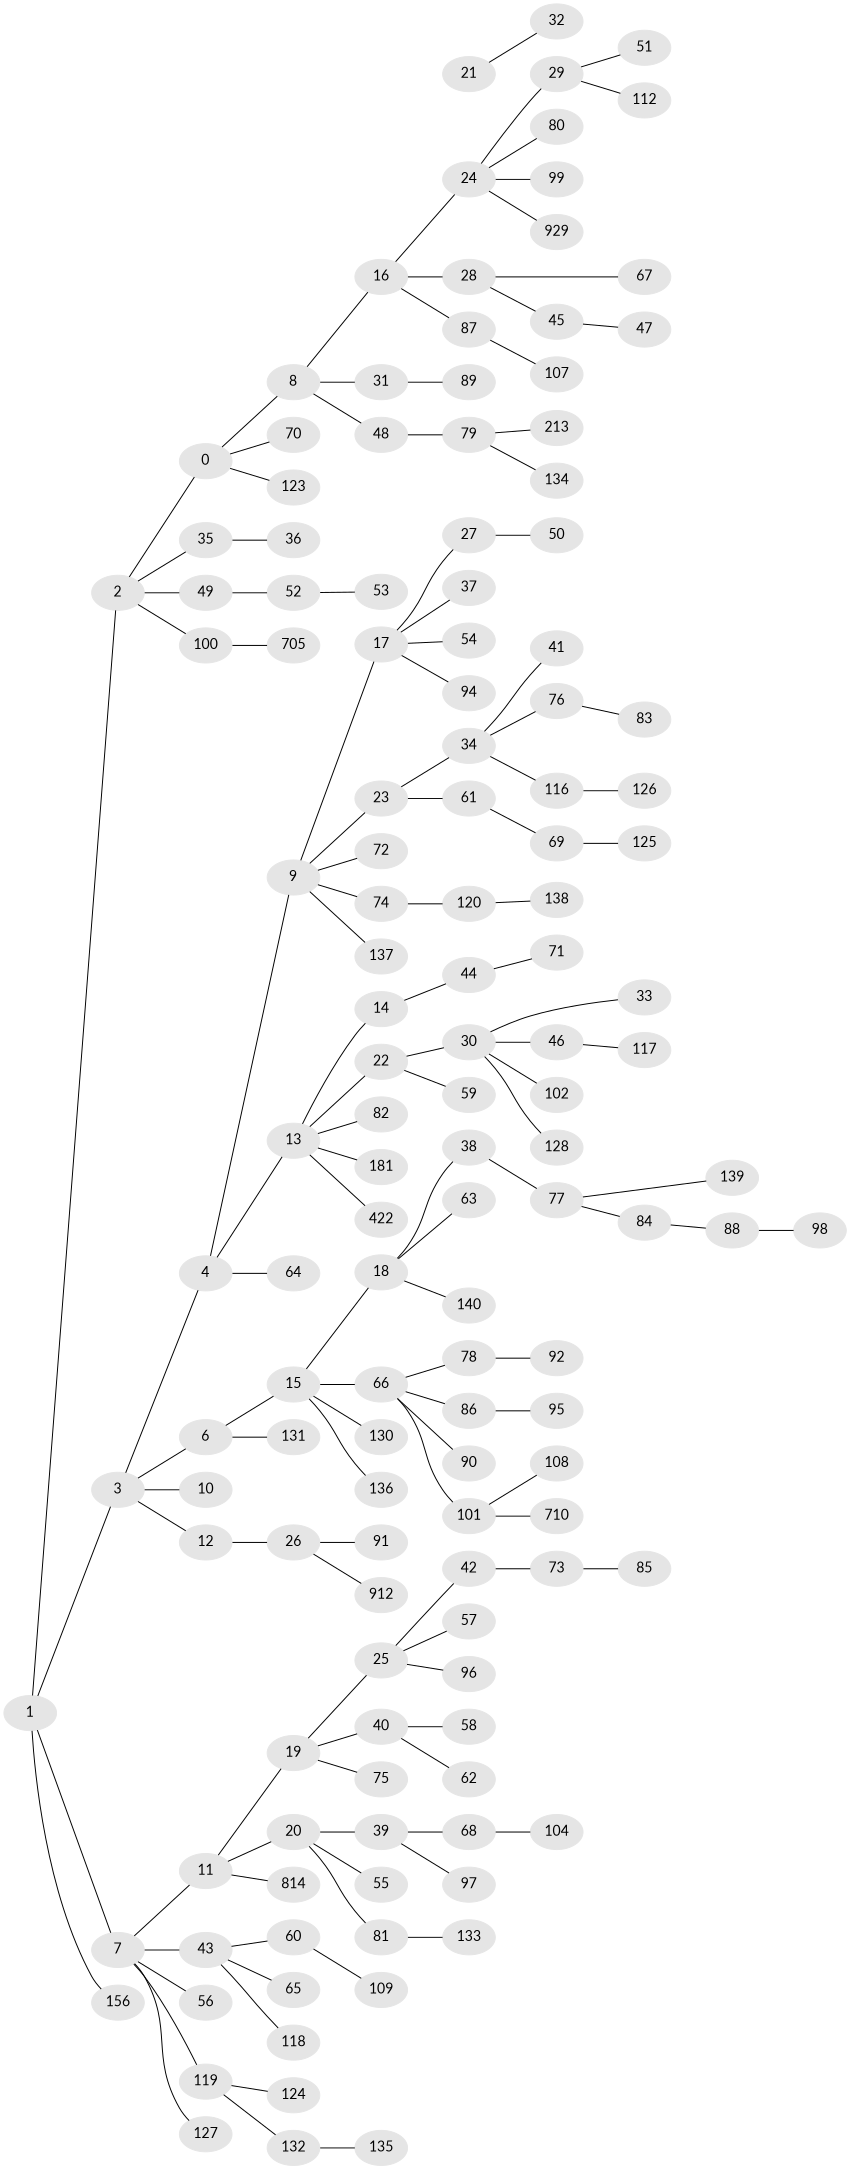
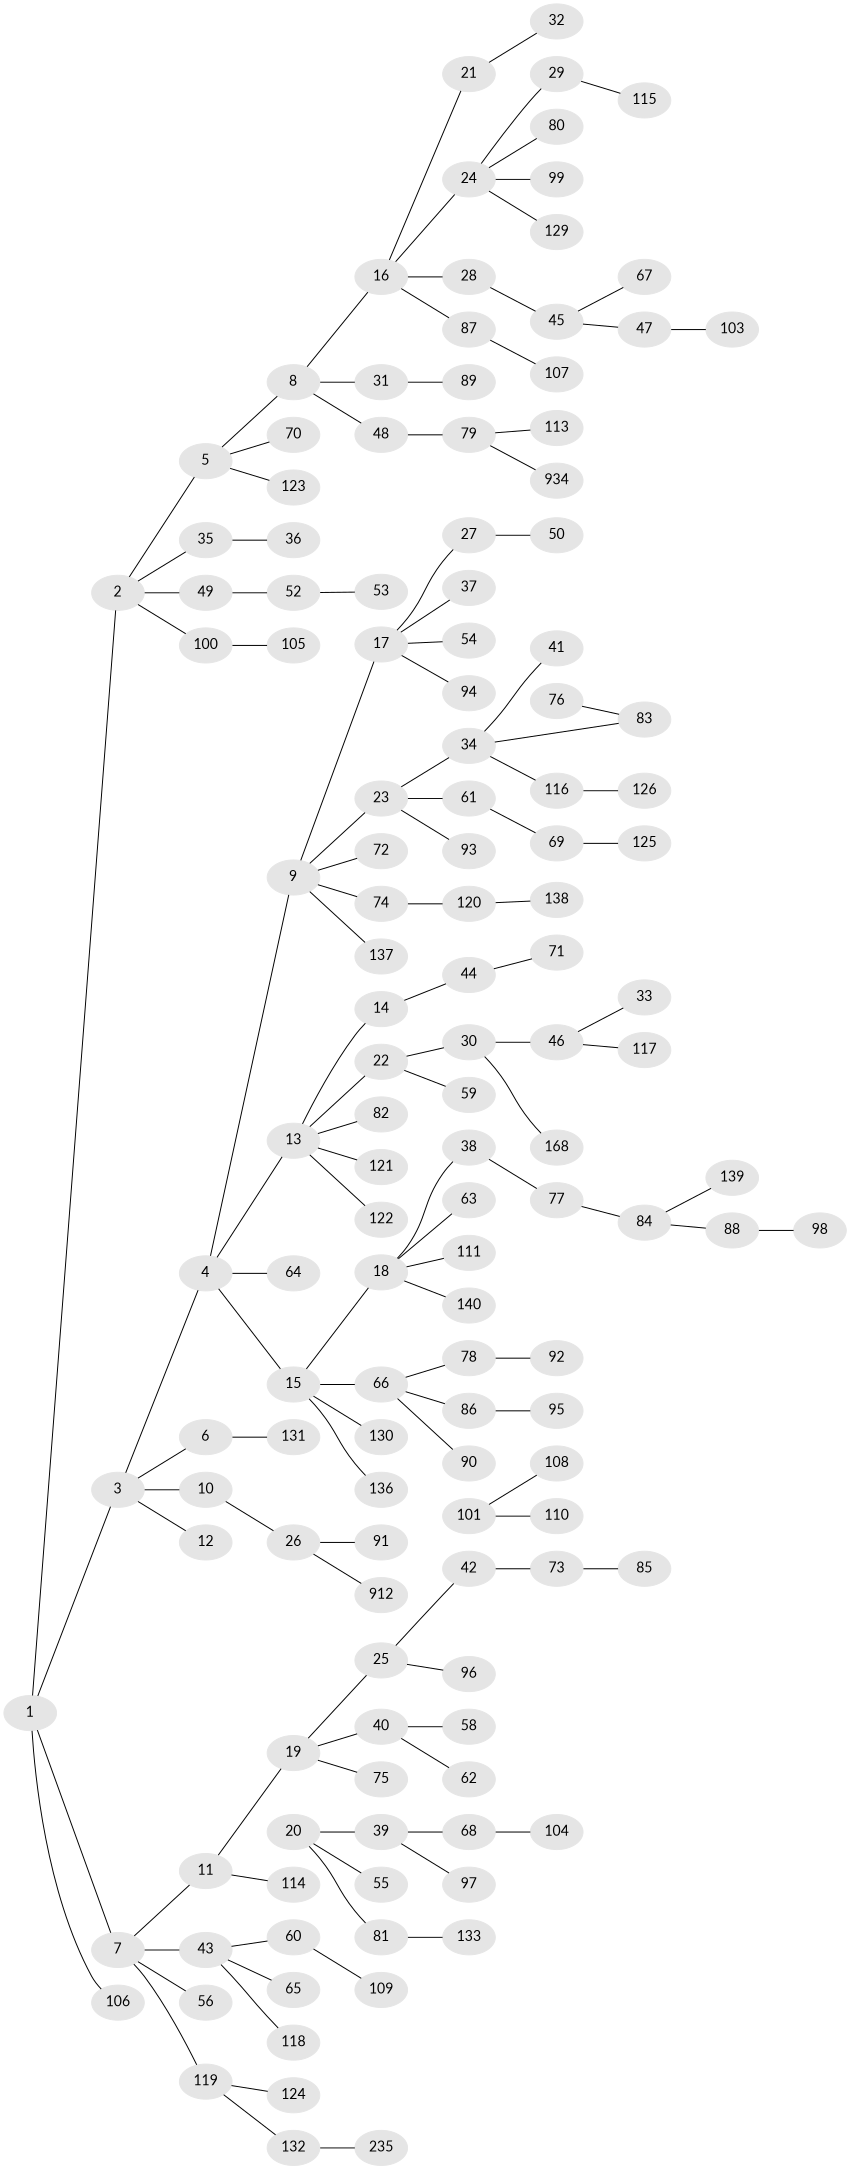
node "51": removed
node "112": label "112" -> "115"
edge "21" -- "16": added
node "929": label "929" -> "129"
edge "28" -- "67": now "45" -- "67"
node "103": added
node "213": label "213" -> "113"
node "0": label "0" -> "5"
node "134": label "134" -> "934"
node "705": label "705" -> "105"
edge "76" -- "34": now "83" -- "34"
node "93": added
edge "33" -- "30": now "33" -- "46"
node "102": removed
node "128": label "128" -> "168"
node "181": label "181" -> "121"
edge "139" -- "77": now "139" -- "84"
node "422": label "422" -> "122"
node "111": added
edge "15" -- "6": now "15" -- "4"
edge "66" -- "101": removed
node "710": label "710" -> "110"
edge "12" -- "26": now "10" -- "26"
node "57": removed
edge "20" -- "11": removed
node "814": label "814" -> "114"
node "156": label "156" -> "106"
node "127": removed
node "135": label "135" -> "235"
